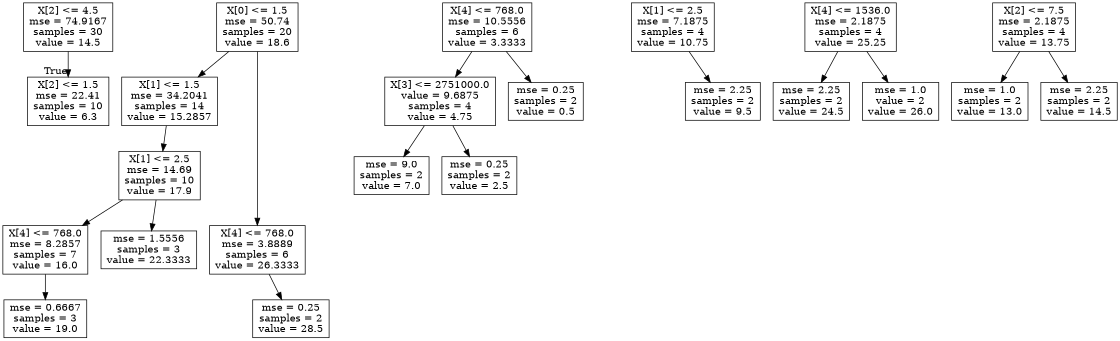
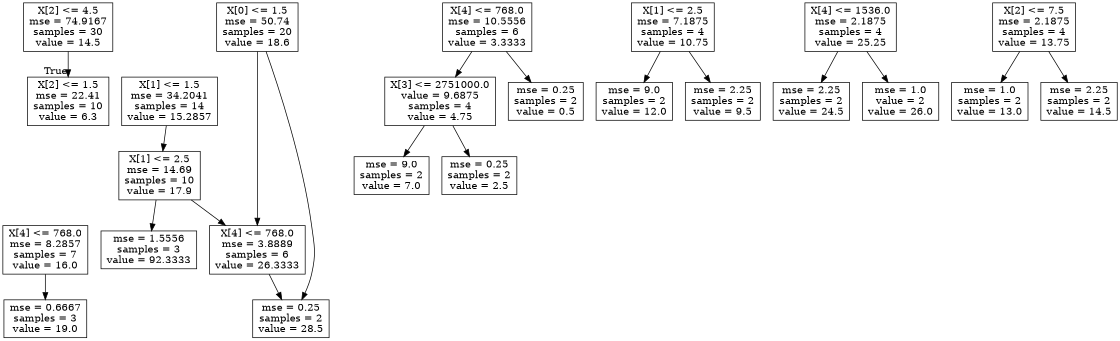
edge "X[0] <= 1.5 mse = 50.74 samples = 20 value = 18.6" -> "X[1] <= 1.5 mse = 34.2041 samples = 14 value = 15.2857": now "X[0] <= 1.5 mse = 50.74 samples = 20 value = 18.6" -> "mse = 0.25 samples = 2 value = 28.5"
node "mse = 9.0 samples = 2 value = 12.0": added
edge "X[1] <= 2.5 mse = 14.69 samples = 10 value = 17.9" -> "X[4] <= 768.0 mse = 8.2857 samples = 7 value = 16.0": now "X[1] <= 2.5 mse = 14.69 samples = 10 value = 17.9" -> "X[4] <= 768.0 mse = 3.8889 samples = 6 value = 26.3333"
node "mse = 1.5556 samples = 3 value = 22.3333": label "mse = 1.5556 samples = 3 value = 22.3333" -> "mse = 1.5556 samples = 3 value = 92.3333"
